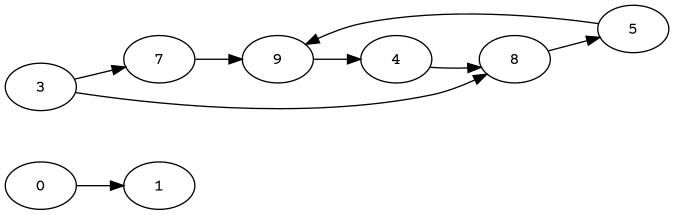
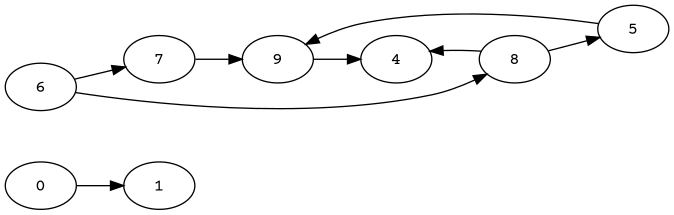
edge "4" -> "8": reversed
node "3": label "3" -> "6"
